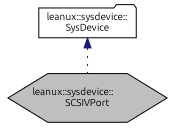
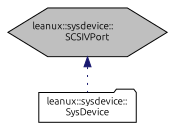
edge "leanux::sysdevice:: SCSIVPort" -> "leanux::sysdevice:: SysDevice": reversed
